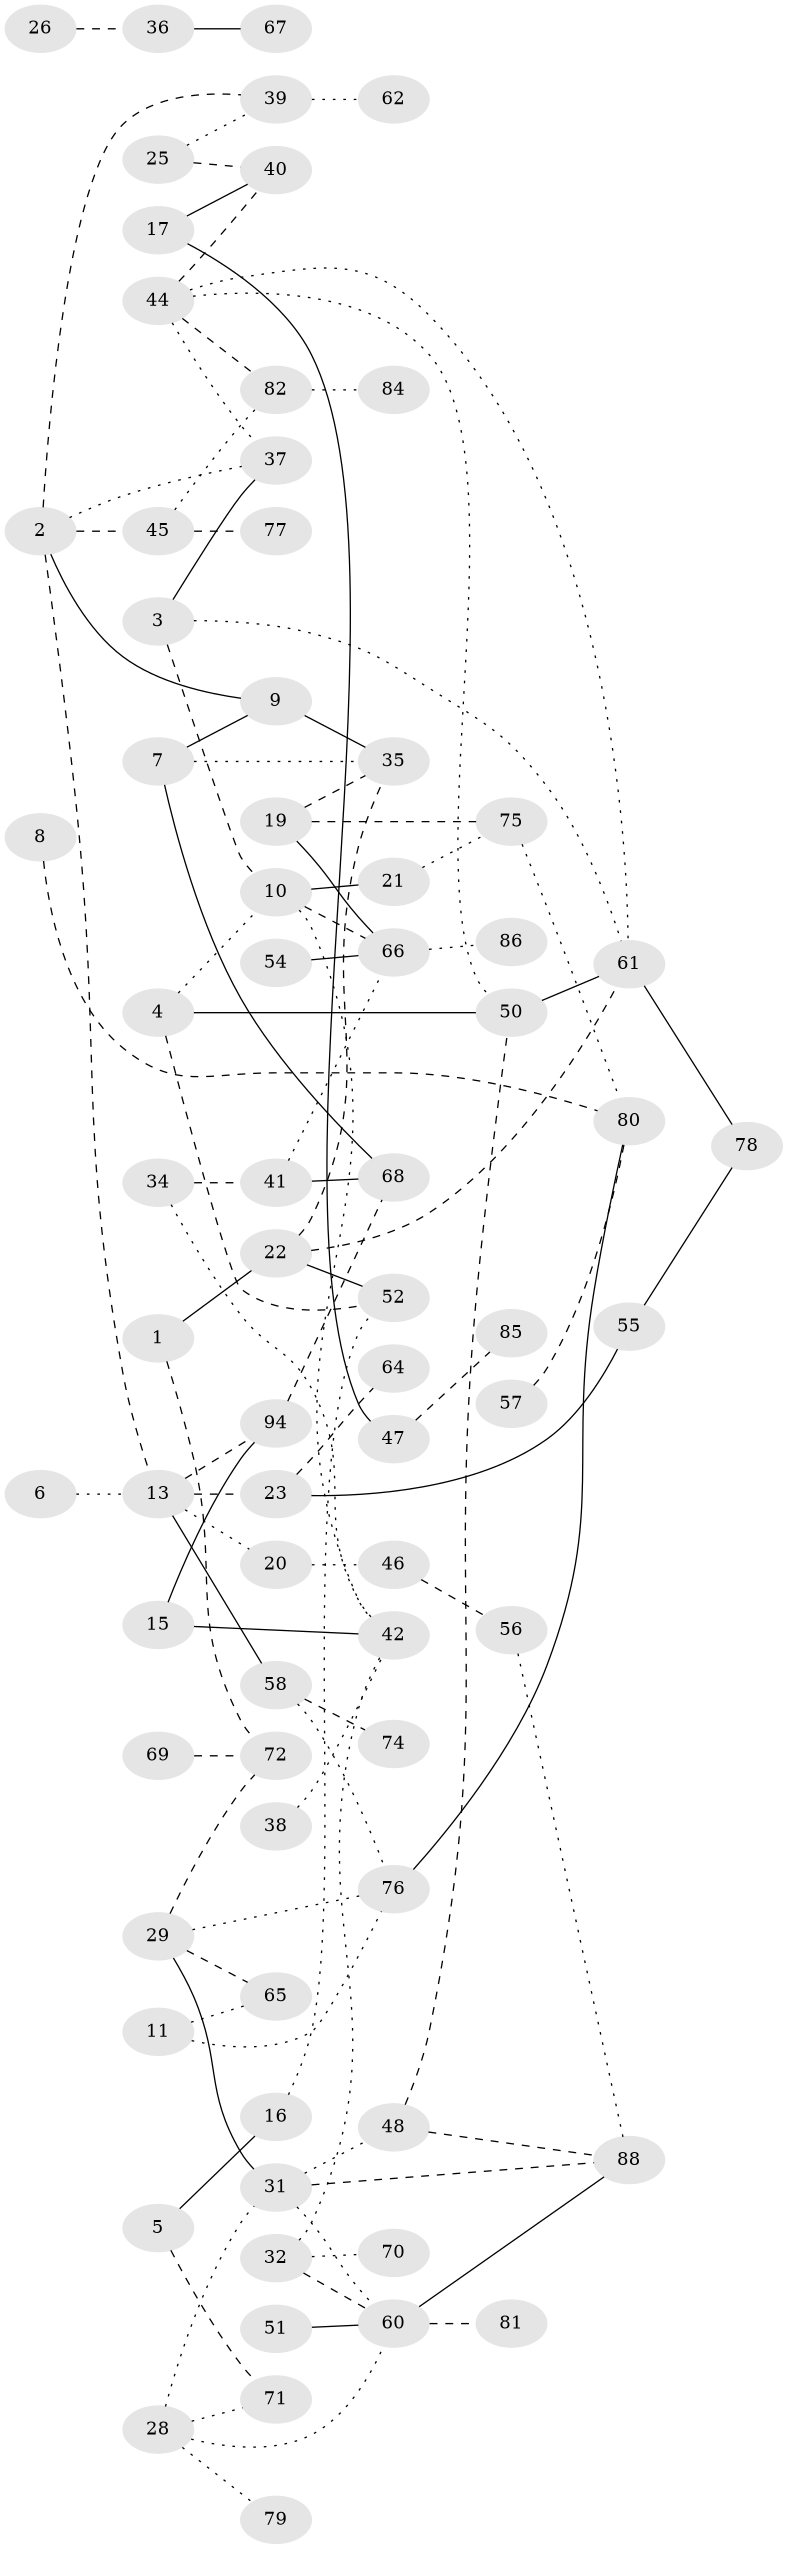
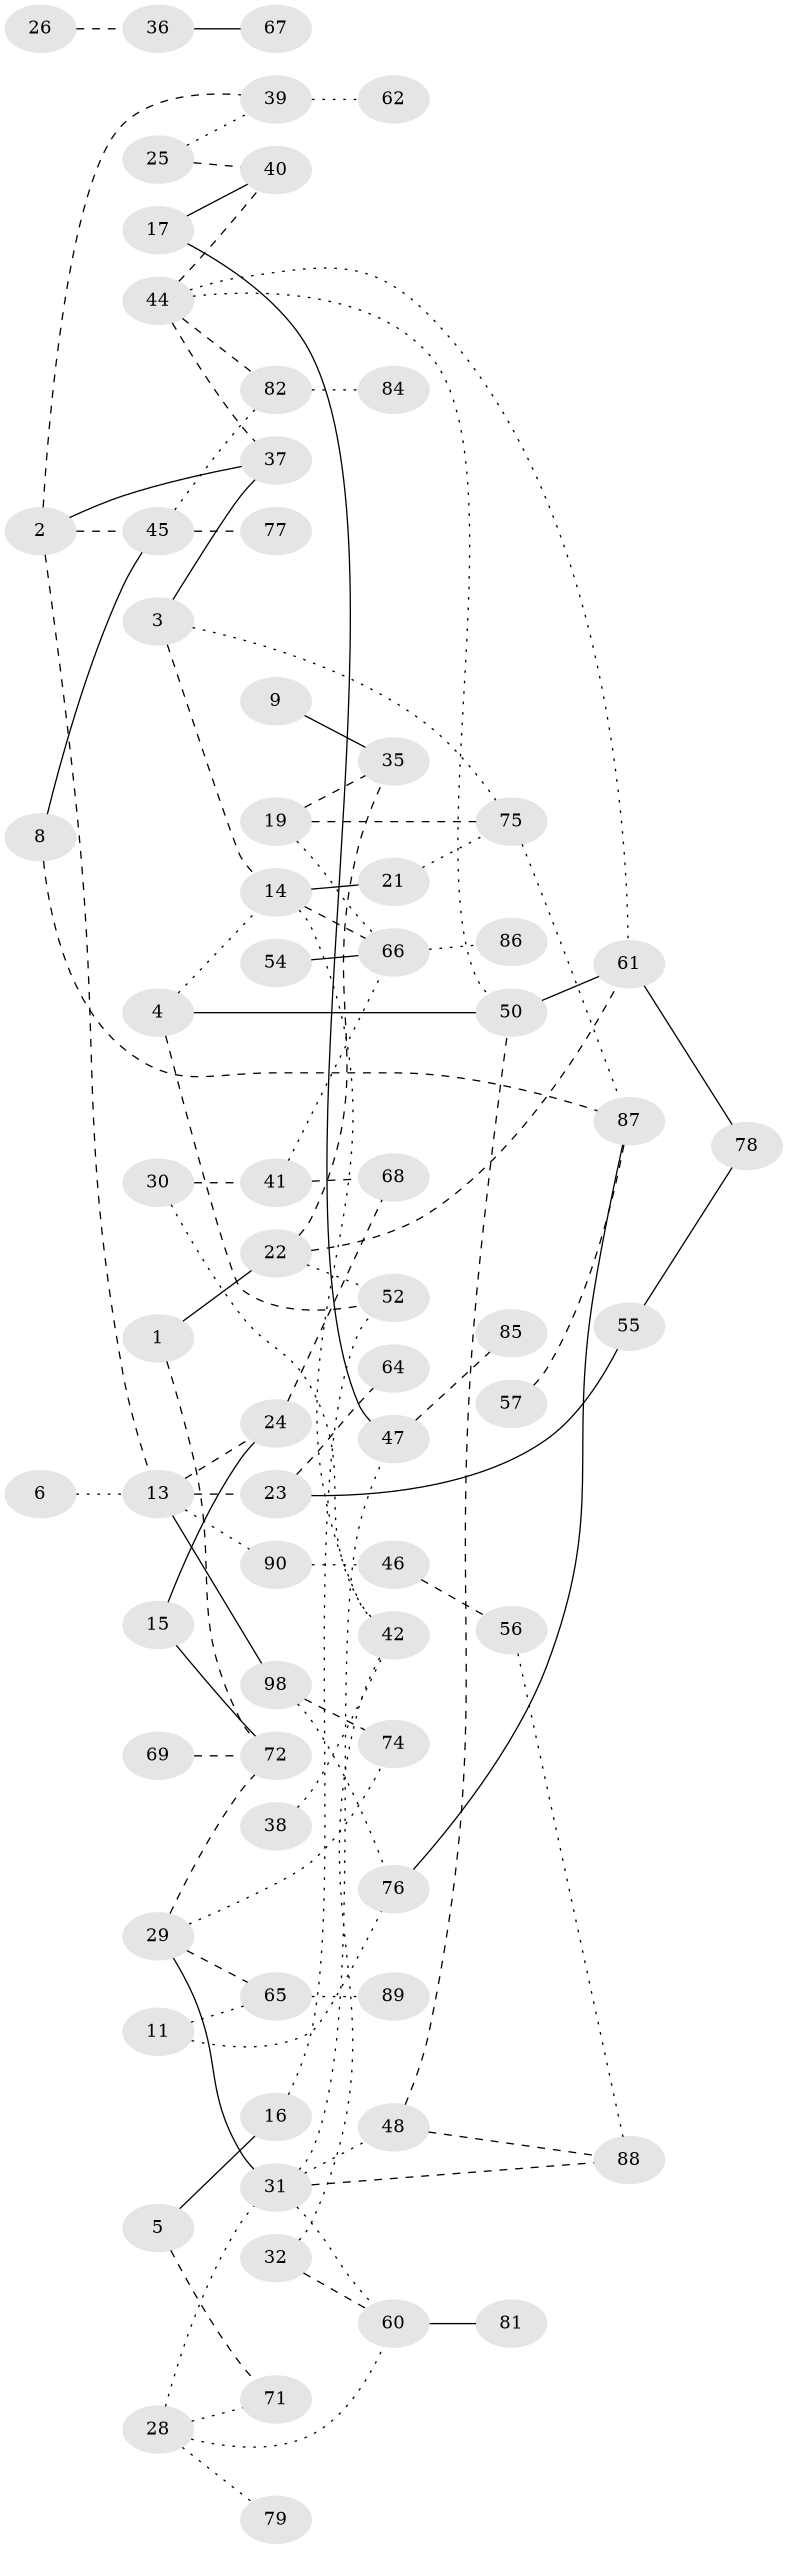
edge "44" -- "37": style dotted -> dashed
edge "37" -- "2": style dotted -> solid
edge "2" -- "9": removed
edge "45" -- "8": added
edge "3" -- "61": now "3" -- "75"
node "7": removed
edge "19" -- "66": style solid -> dotted
node "10": label "10" -> "14"
node "80": label "80" -> "87"
edge "68" -- "41": style solid -> dashed
node "34": label "34" -> "30"
edge "22" -- "52": style solid -> dotted
node "94": label "94" -> "24"
node "20": label "20" -> "90"
edge "15" -- "42": now "15" -- "72"
node "58": label "58" -> "98"
edge "47" -- "31": added
edge "76" -- "29": now "74" -- "29"
node "89": added
edge "88" -- "60": removed
node "70": removed
edge "60" -- "81": style dashed -> solid
node "51": removed
